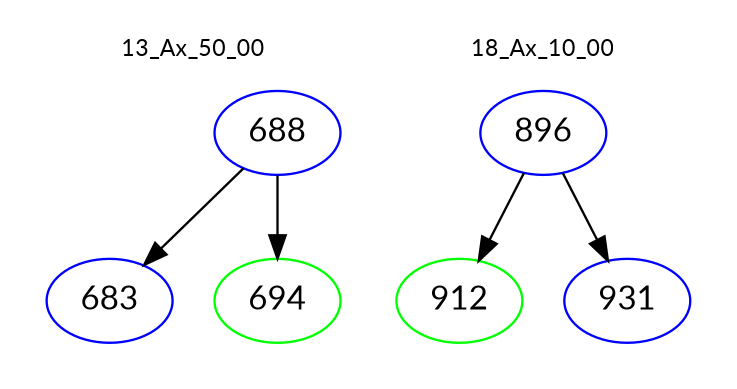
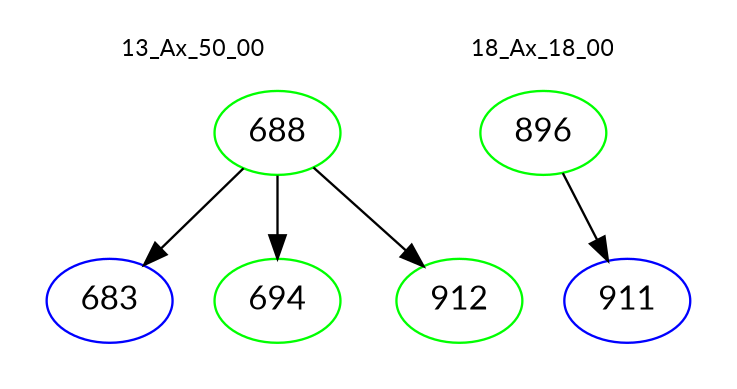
cluster "18_Ax_10_00": label "18_Ax_10_00" -> "18_Ax_18_00"
node "688": color blue -> green
node "896": color blue -> green
edge "896" -> "912": now "688" -> "912"
node "931": label "931" -> "911"
